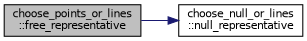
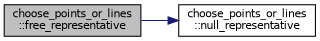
node "choose_null_or_lines ::null_representative": label "choose_null_or_lines ::null_representative" -> "choose_points_or_lines ::null_representative"
